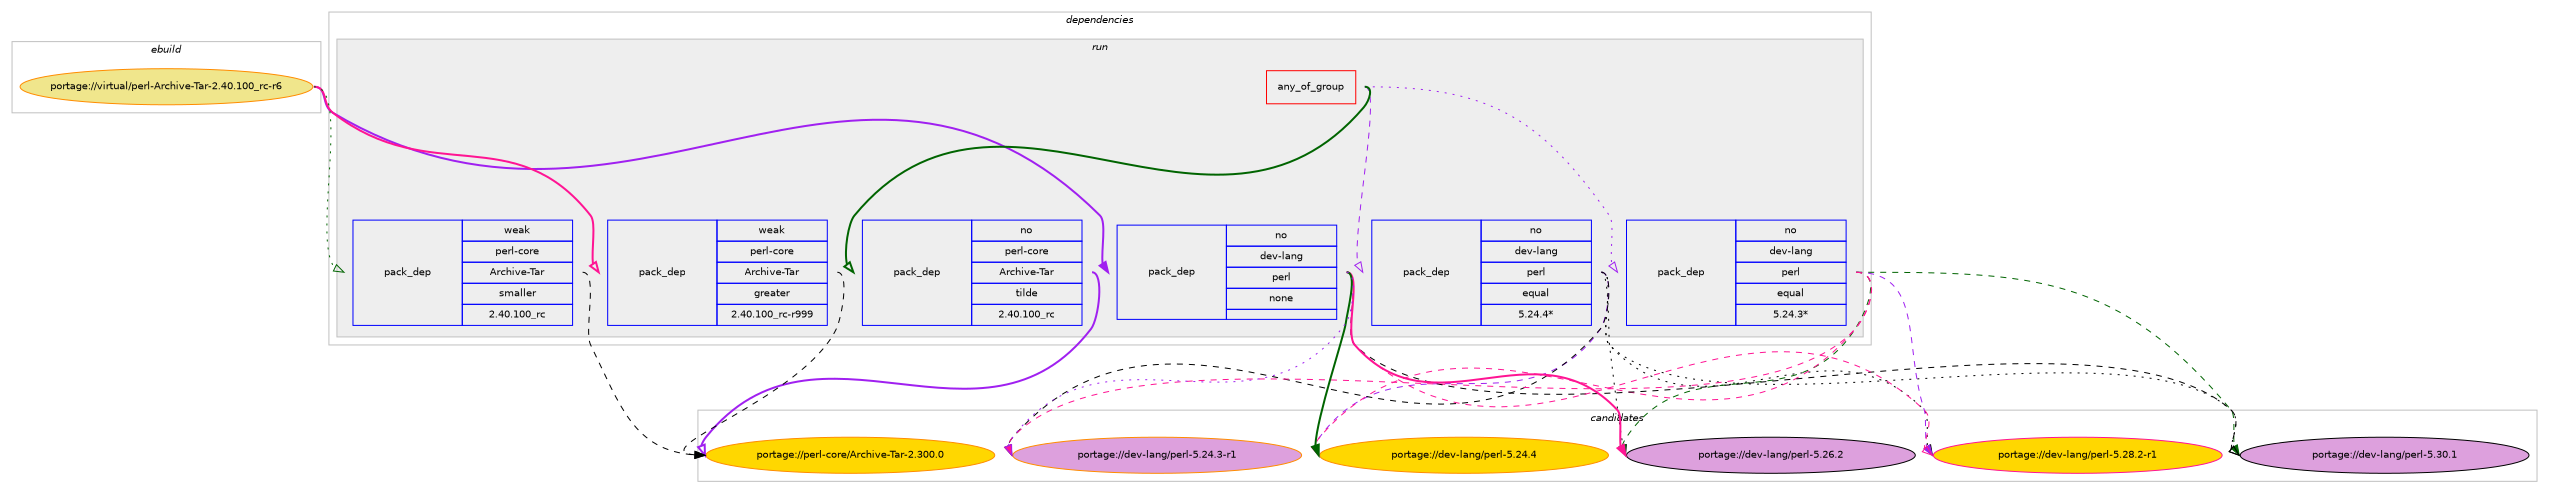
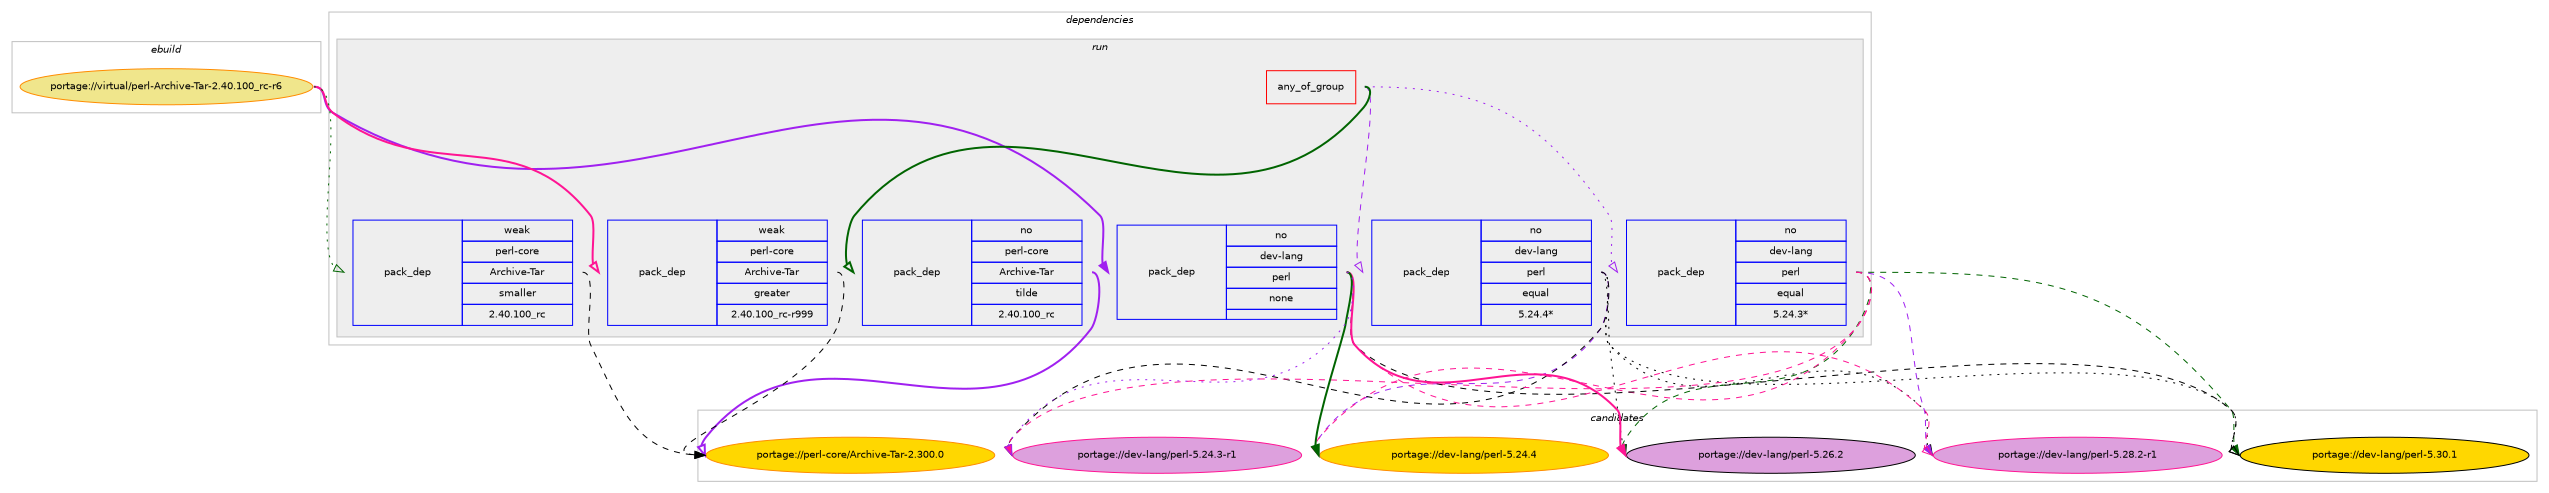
node "portage://dev-lang/perl-5.24.3-r1": color darkorange -> deeppink
node "portage://dev-lang/perl-5.28.2-r1": fillcolor gold -> plum
node "portage://dev-lang/perl-5.30.1": fillcolor plum -> gold
